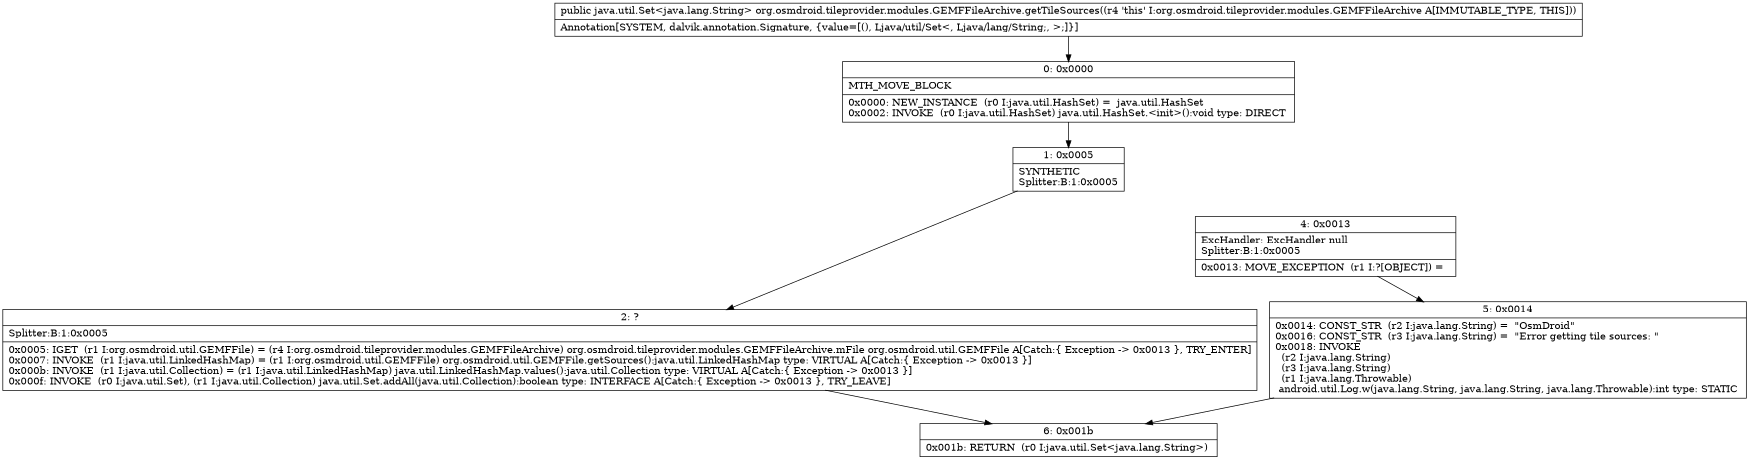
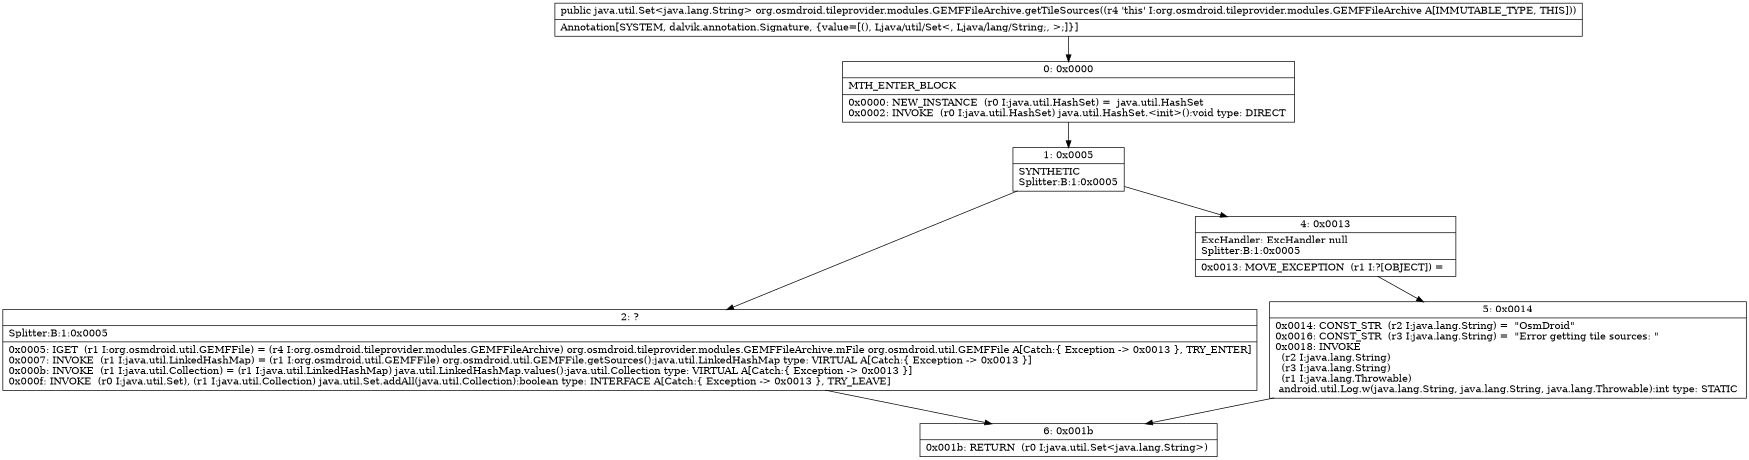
node "0: 0x0000": text "MTH_MOVE_BLOCK" -> "MTH_ENTER_BLOCK"
edge "1: 0x0005" -> "4: 0x0013": added
